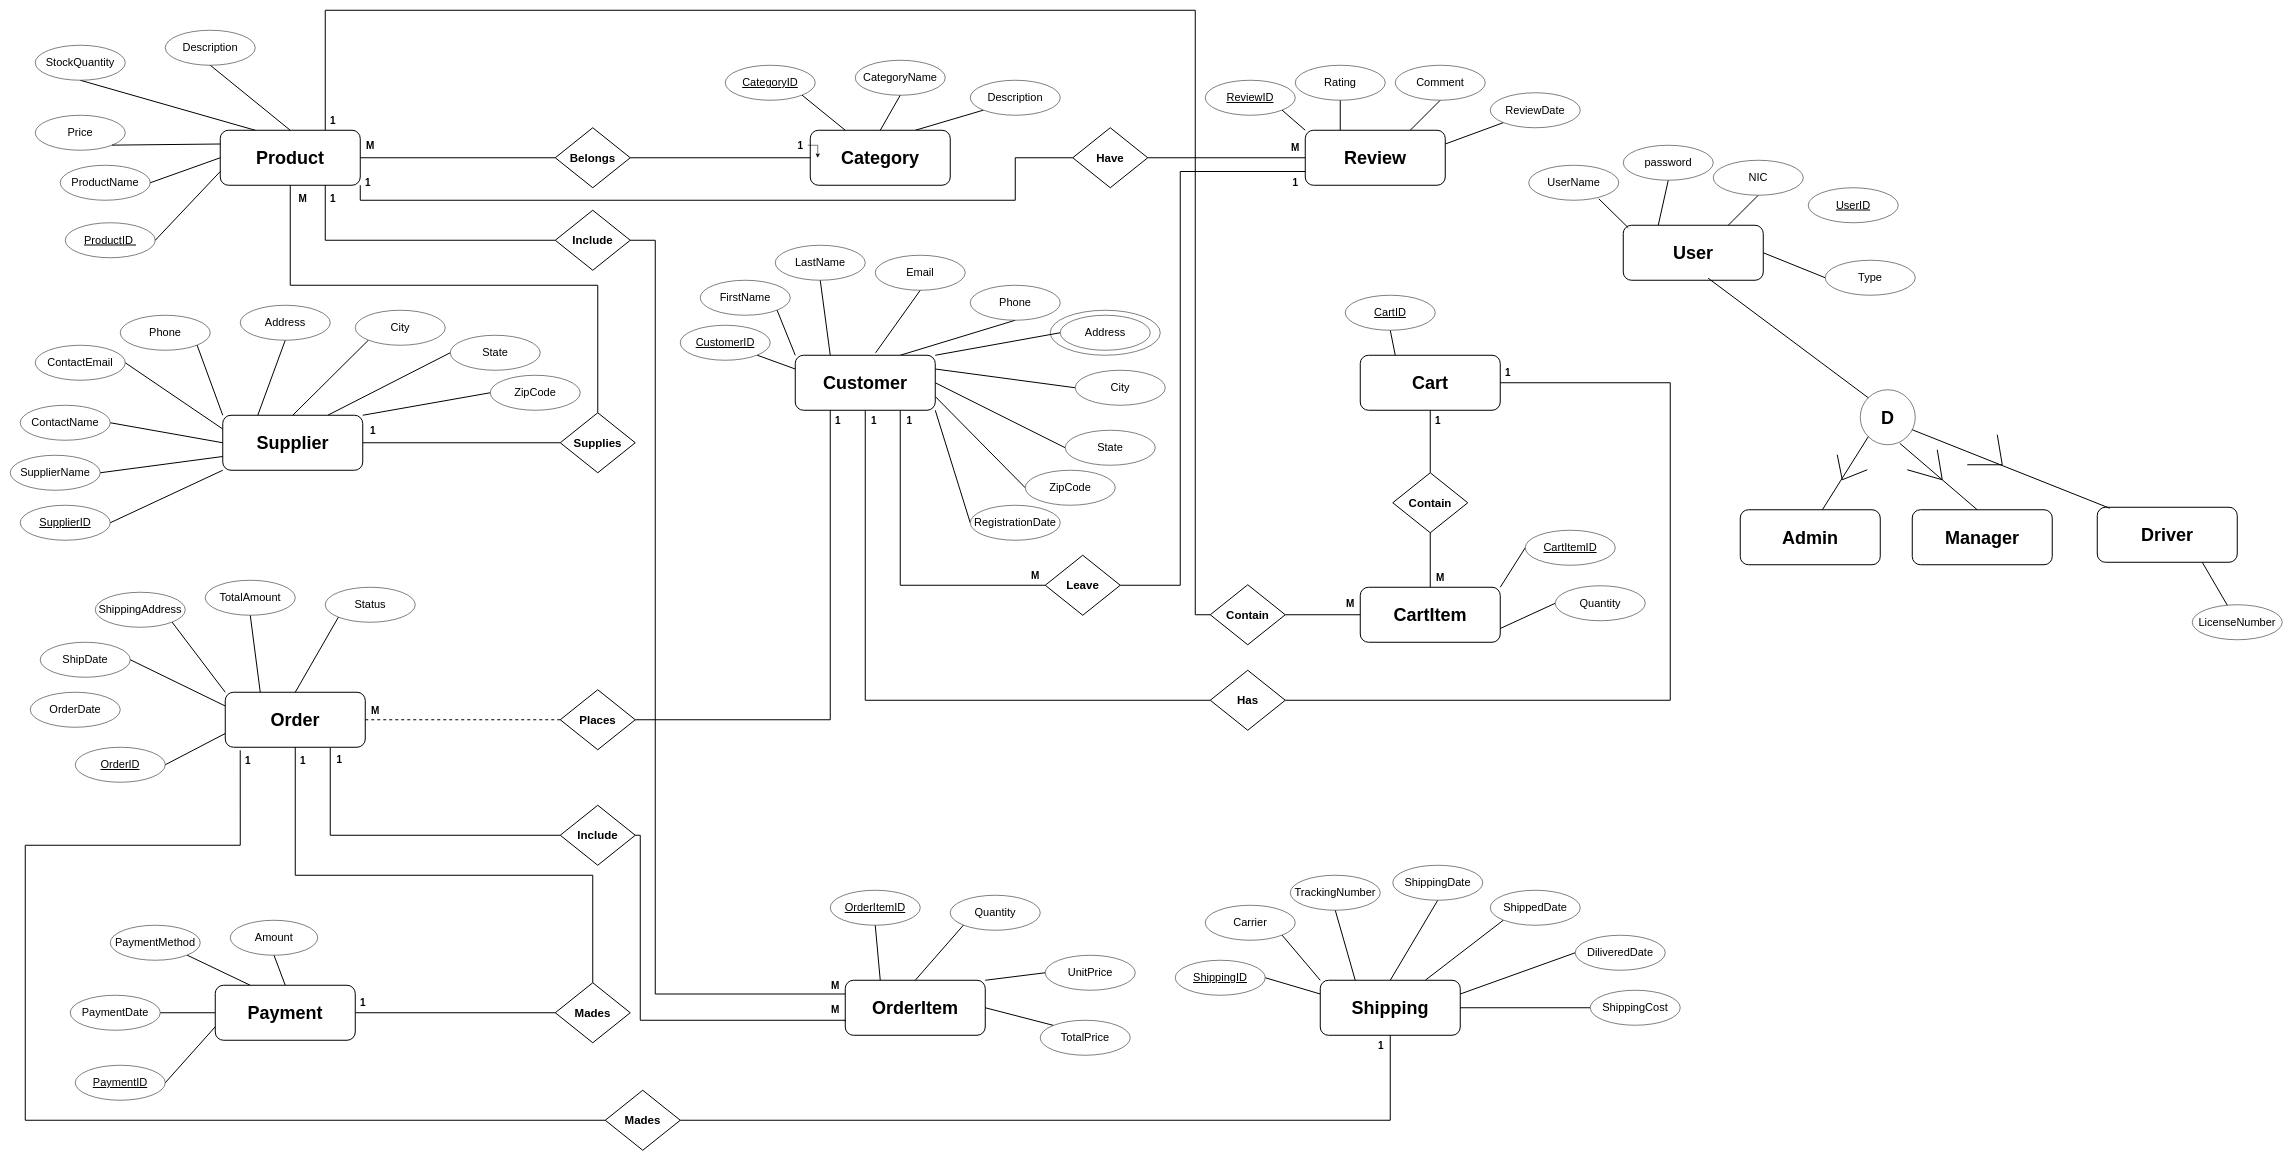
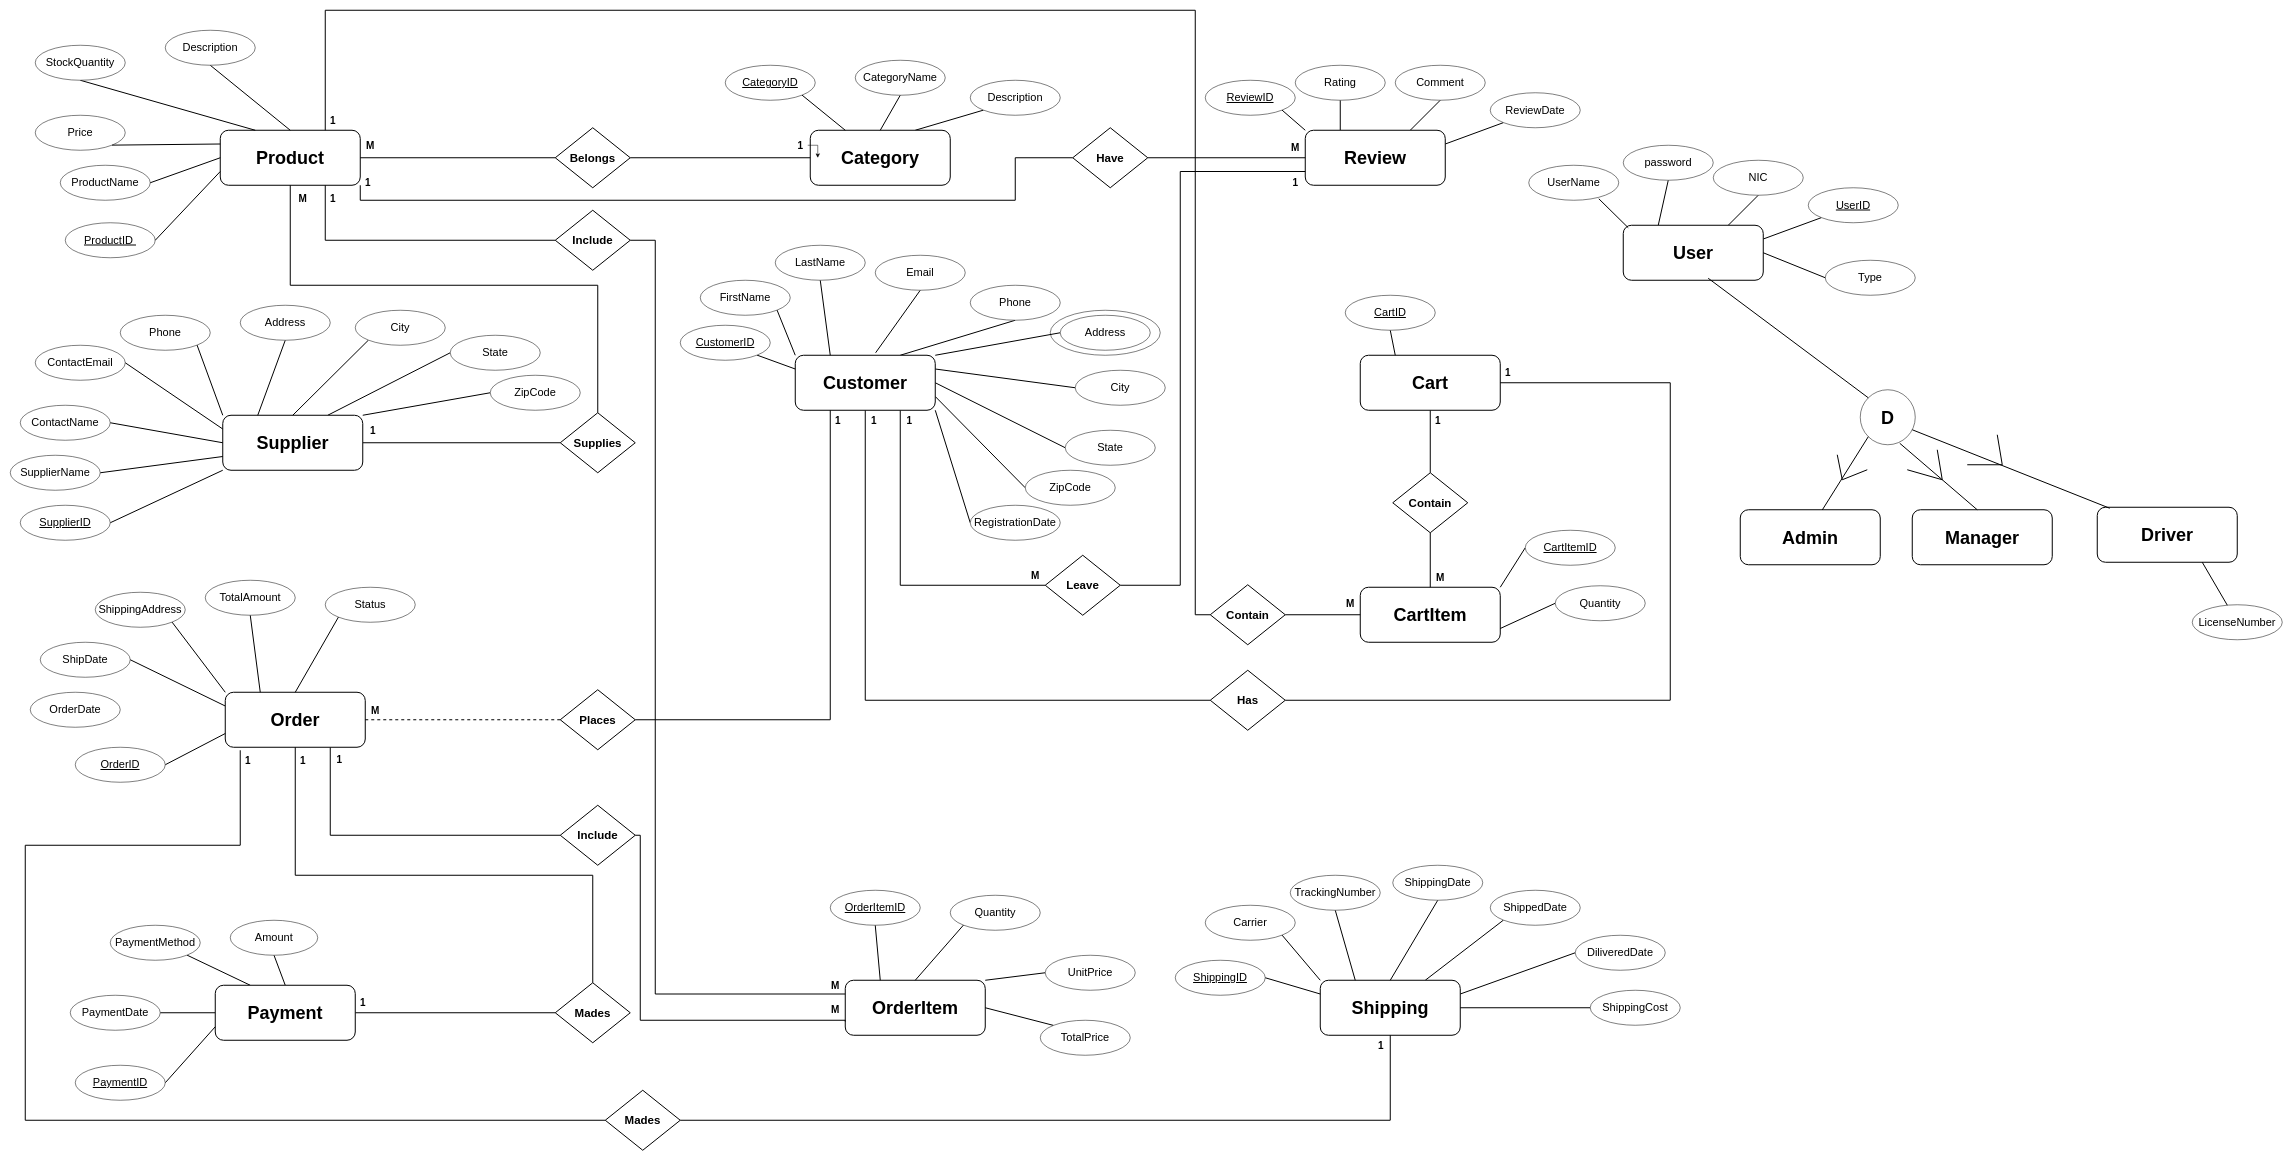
edge "UserID" -- "User": added
